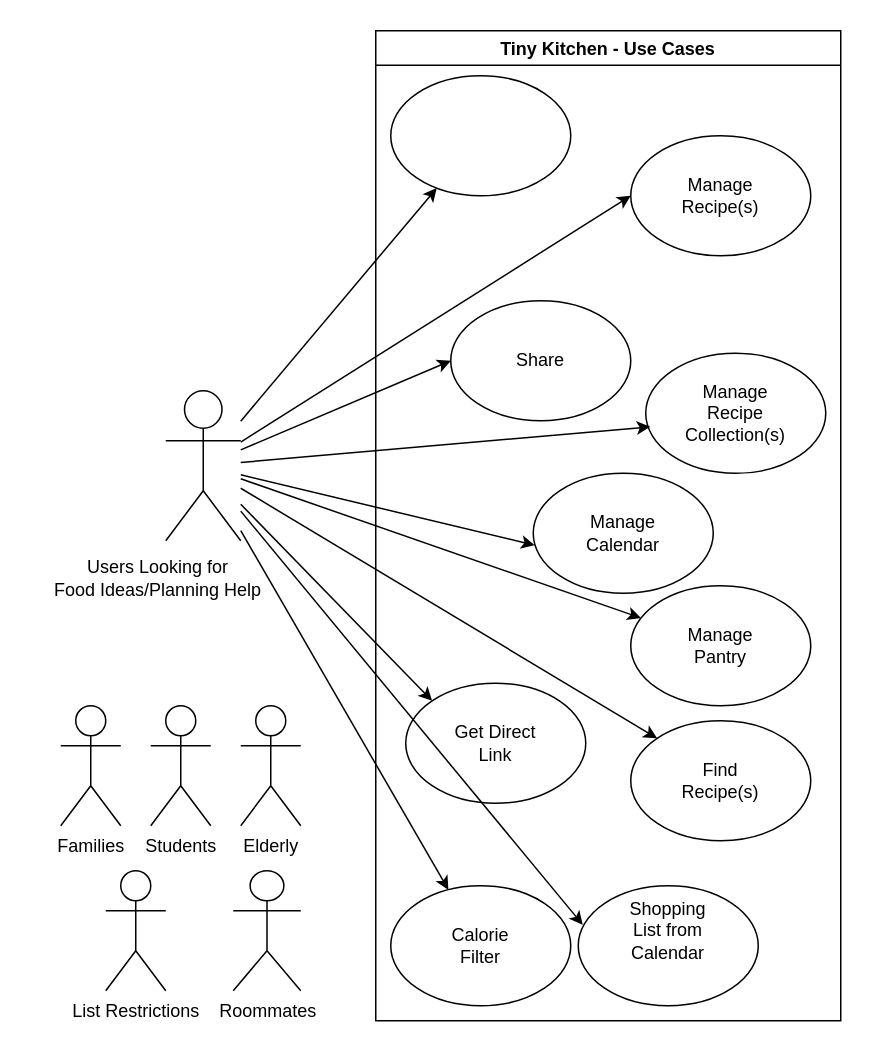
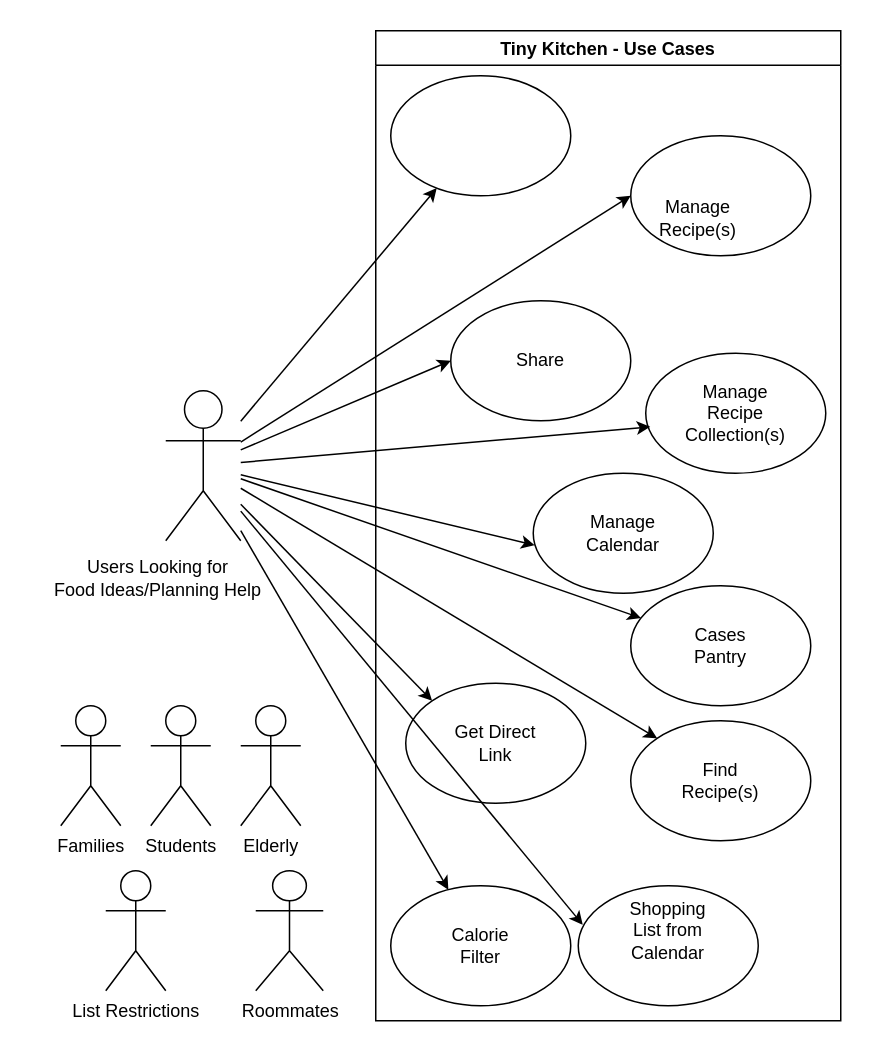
node "Manage Recipe(s)": moved (721, 196) -> (698, 218)
node "Manage Pantry": label "Manage Pantry" -> "Cases Pantry"
node "Roommates": moved (267, 931) -> (290, 931)
